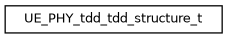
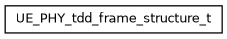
node "UE_PHY_tdd_tdd_structure_t": label "UE_PHY_tdd_tdd_structure_t" -> "UE_PHY_tdd_frame_structure_t"
